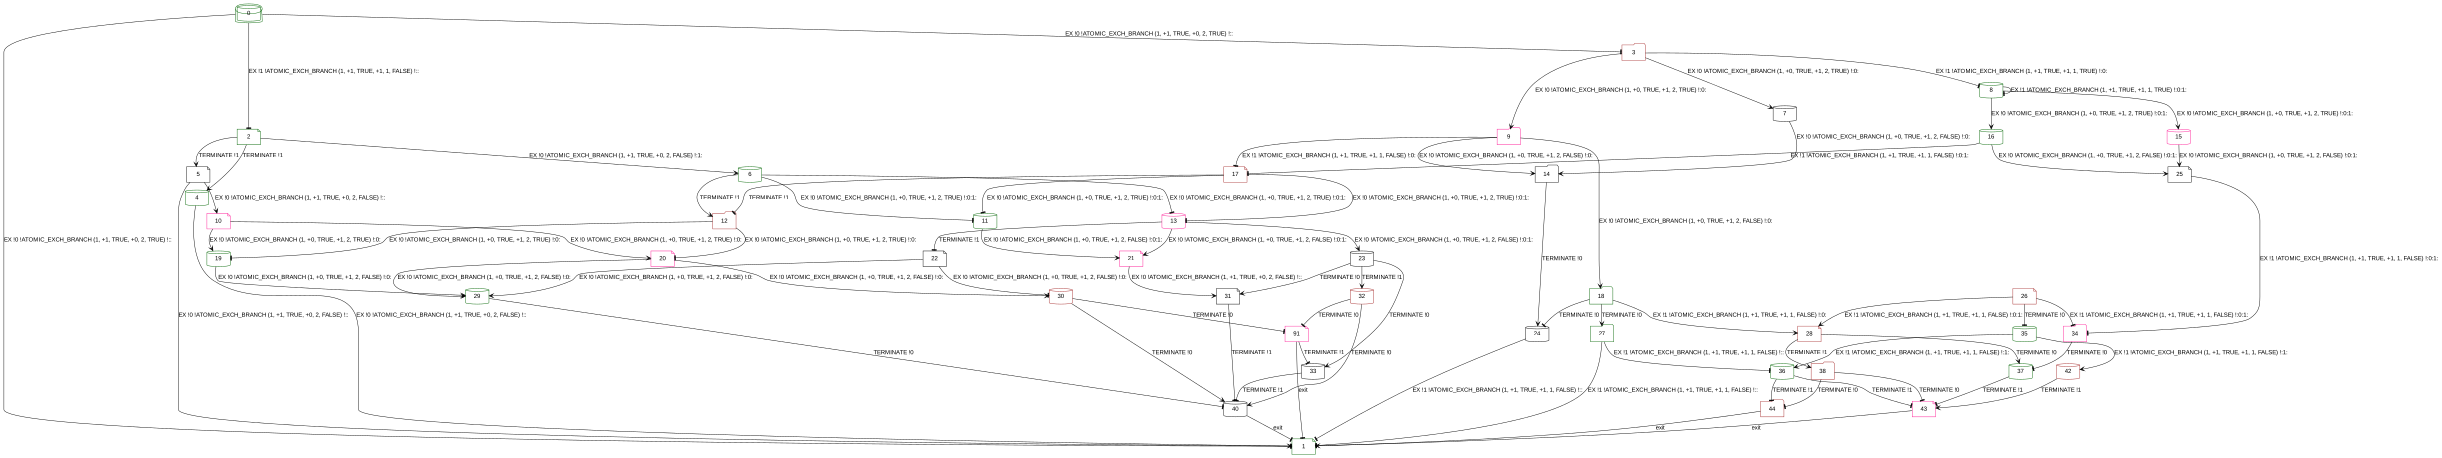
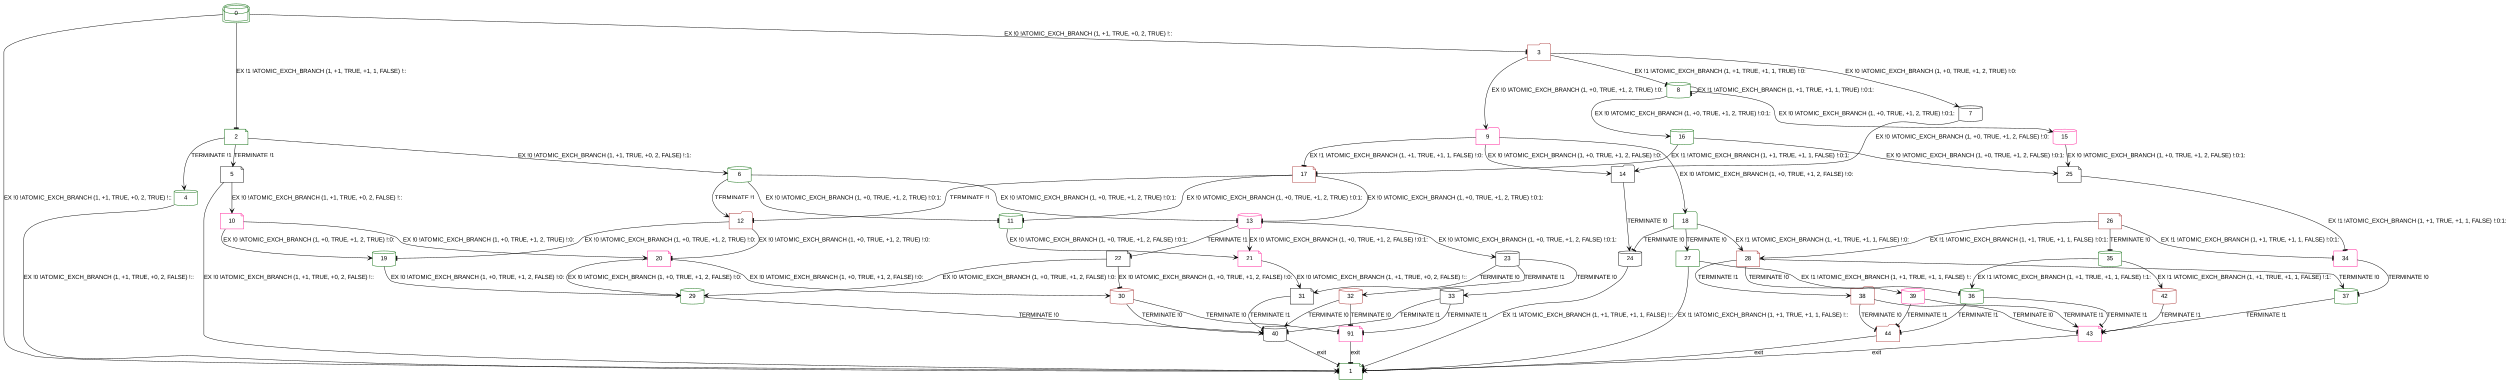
node "39": added
edge "91" -> "33": reversed
